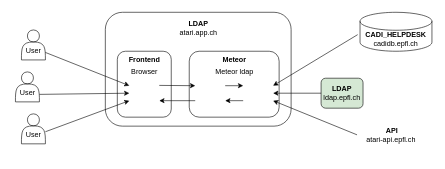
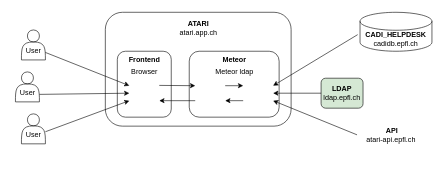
node "LDAP": label "LDAP" -> "ATARI"
